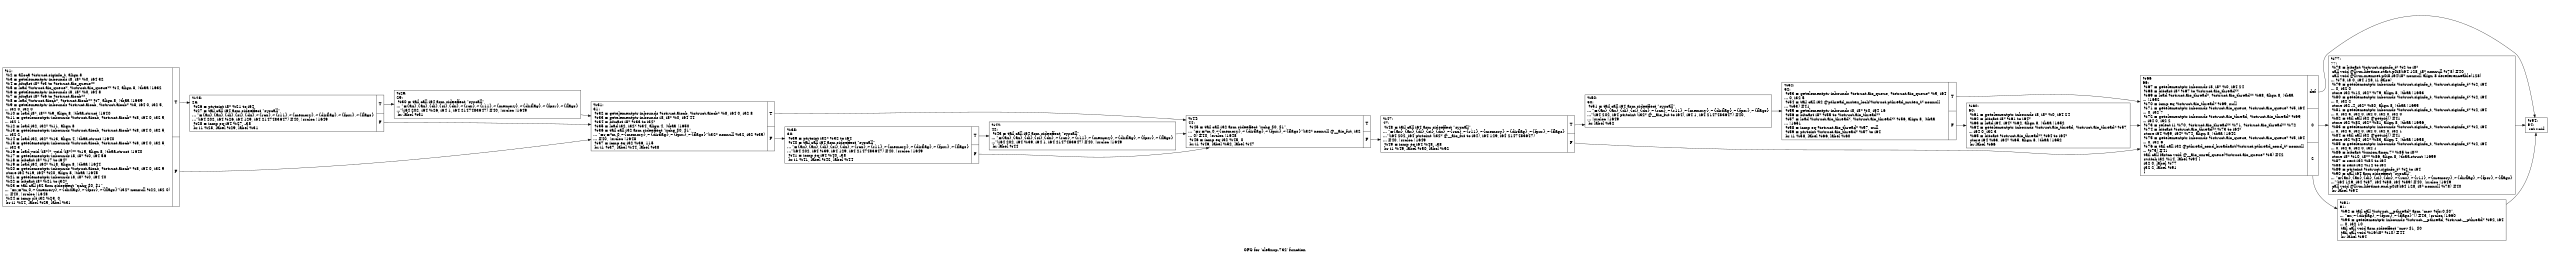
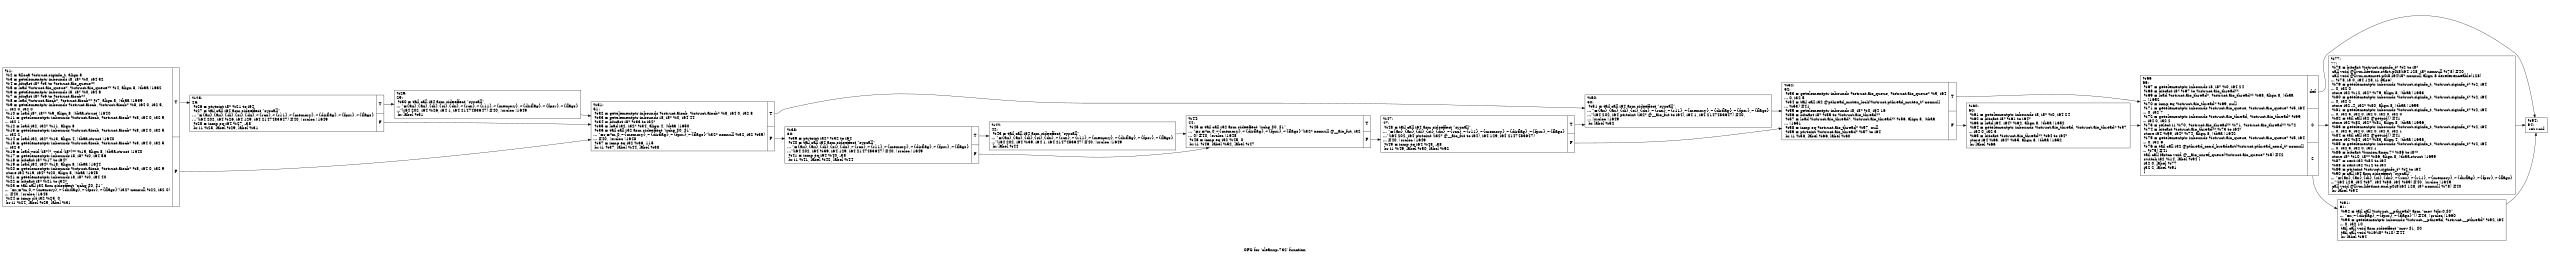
edge "%31:" -> "%44:": now "%31:" -> "%50:"
edge "%47:" -> "%66:": now "%47:" -> "%52:"
